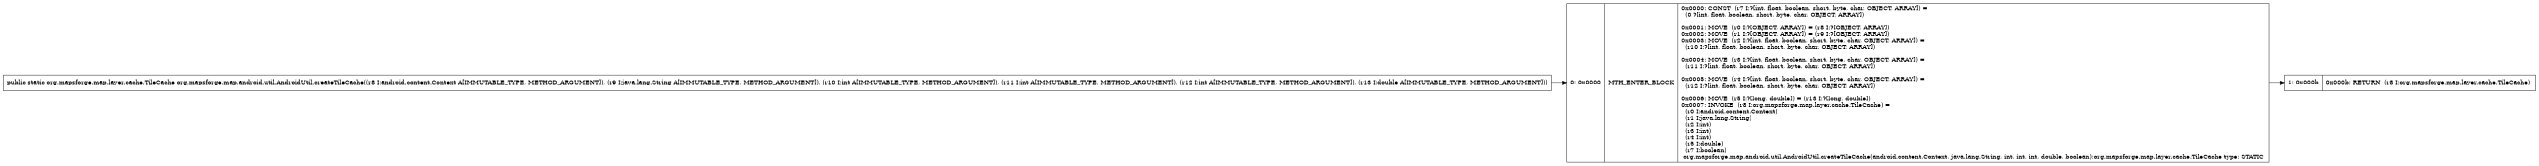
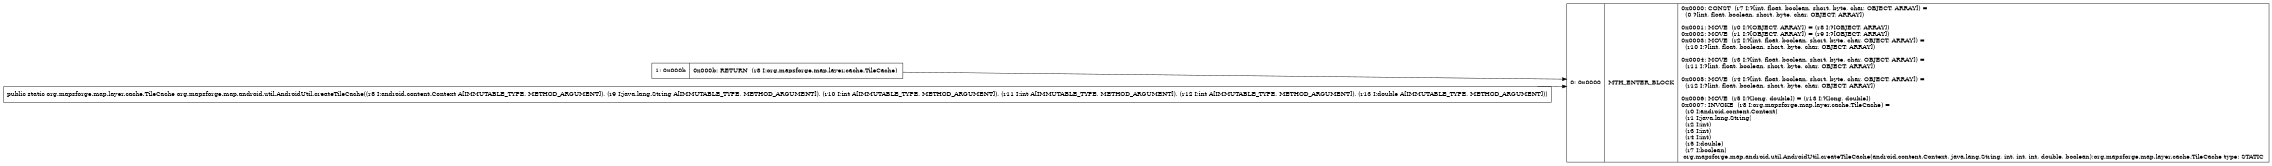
edge "0: 0x0000" -> "1: 0x000b": reversed
